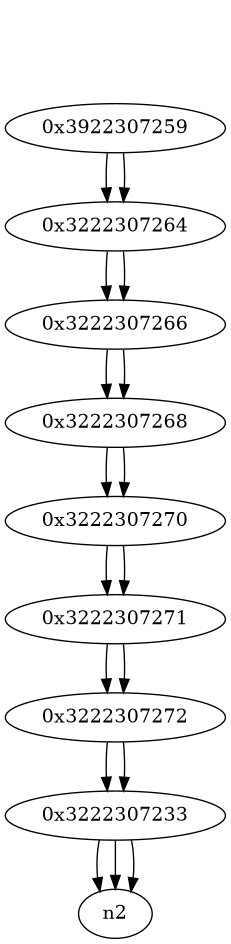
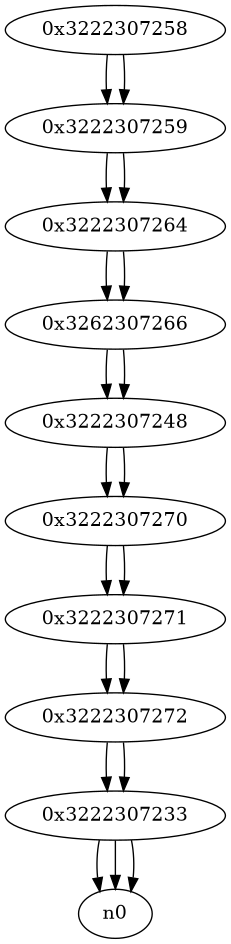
node "0x3222307258": added
node "0x3922307259": label "0x3922307259" -> "0x3222307259"
node "0x3222307266": label "0x3222307266" -> "0x3262307266"
node "0x3222307268": label "0x3222307268" -> "0x3222307248"
node "n2": label "n2" -> "n0"
